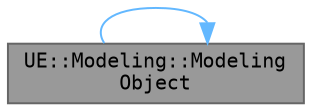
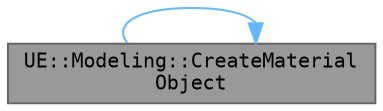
node "UE::Modeling::Modeling Object": label "UE::Modeling::Modeling Object" -> "UE::Modeling::CreateMaterial Object"
